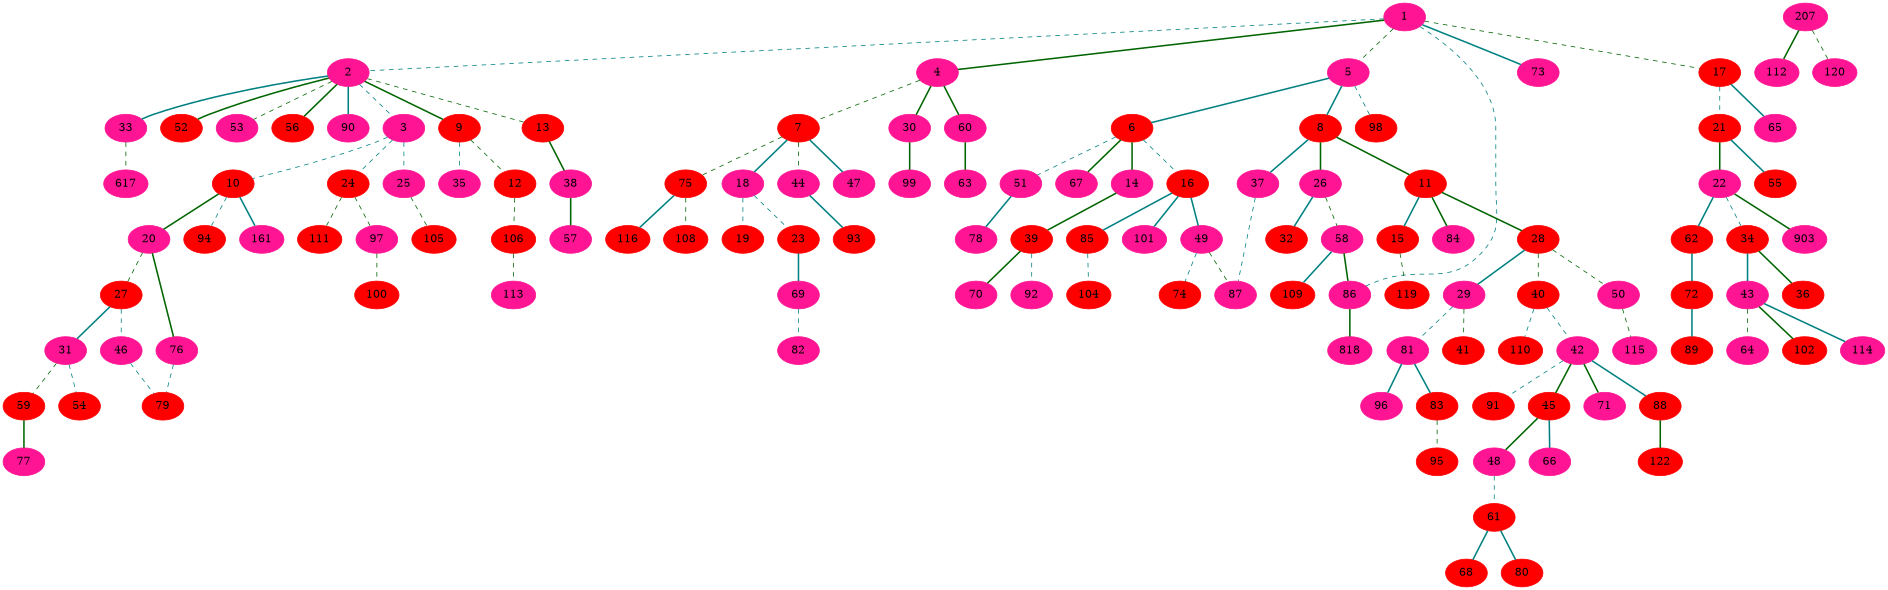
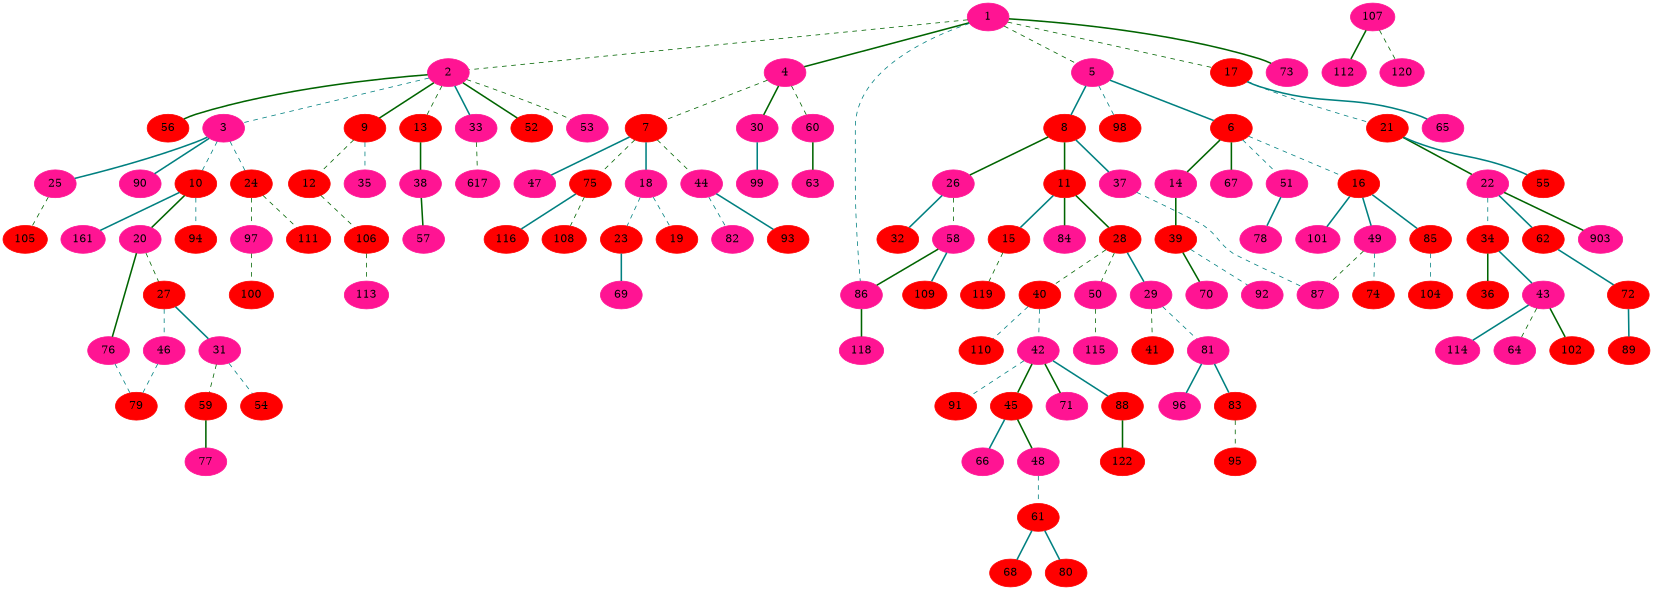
node "207": label "207" -> "107"
edge "1" -- "2": color teal -> darkgreen
edge "1" -- "73": color teal -> darkgreen
edge "2" -- "90": now "3" -- "90"
edge "4" -- "60": style bold -> dashed
edge "3" -- "25": style dashed -> bold
edge "30" -- "99": color darkgreen -> teal
edge "69" -- "82": now "44" -- "82"
node "818": label "818" -> "118"
